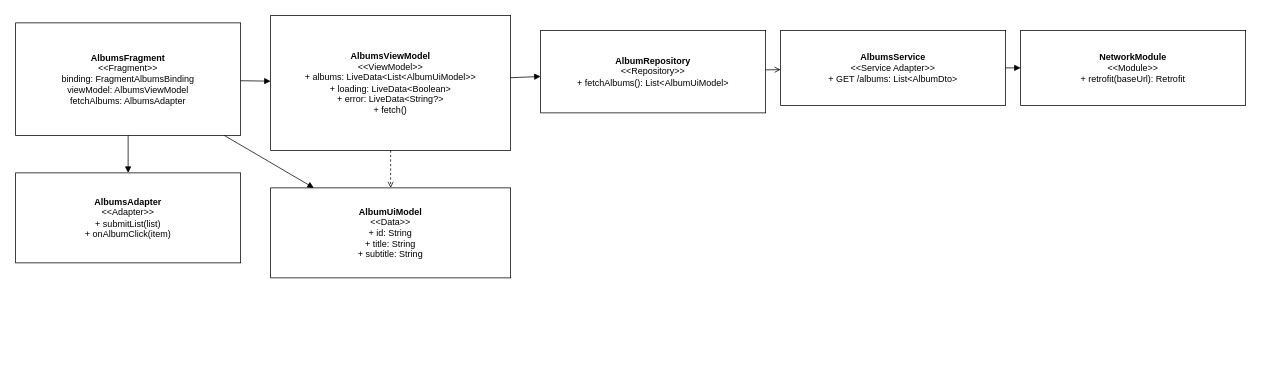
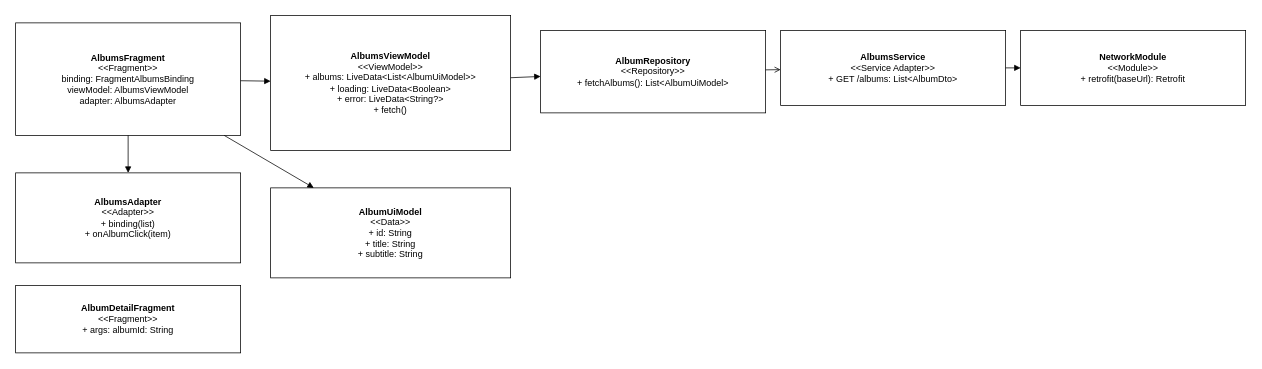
node "AlbumsFragment <<Fragment>> binding: FragmentAlbumsBinding viewModel: AlbumsViewModel fetchAlbums: AlbumsAdapter": label "AlbumsFragment <<Fragment>> binding: FragmentAlbumsBinding viewModel: AlbumsViewModel fetchAlbums: AlbumsAdapter" -> "AlbumsFragment <<Fragment>> binding: FragmentAlbumsBinding viewModel: AlbumsViewModel adapter: AlbumsAdapter"
edge "AlbumsViewModel <<ViewModel>> + albums: LiveData<List<AlbumUiModel>> + loading: LiveData<Boolean> + error: LiveData<String?> + fetch()" -> "AlbumUiModel <<Data>> + id: String + title: String + subtitle: String": removed
node "AlbumsAdapter <<Adapter>> + submitList(list) + onAlbumClick(item)": label "AlbumsAdapter <<Adapter>> + submitList(list) + onAlbumClick(item)" -> "AlbumsAdapter <<Adapter>> + binding(list) + onAlbumClick(item)"
node "AlbumDetailFragment <<Fragment>> + args: albumId: String": added
